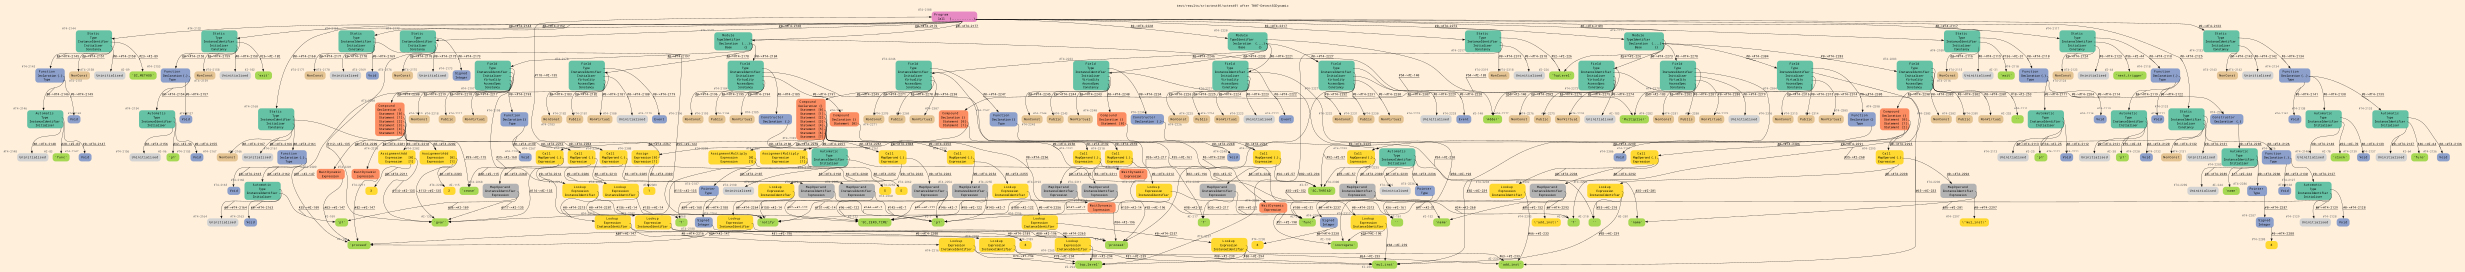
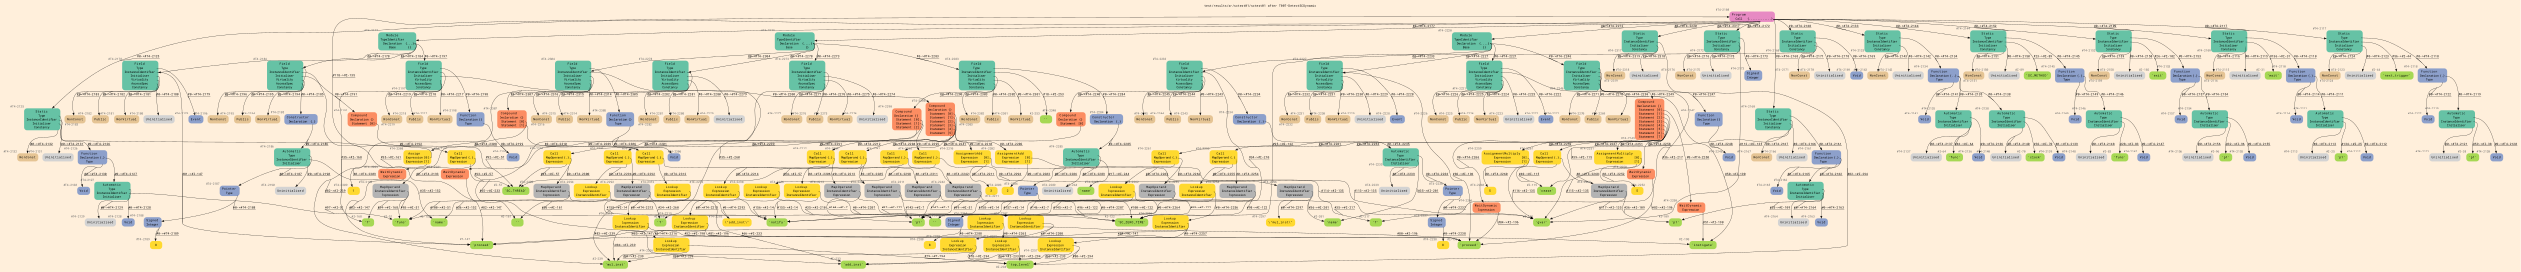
node "'TopLevel'": removed
node "'Adder'": removed
node "'Multiplier'": removed
